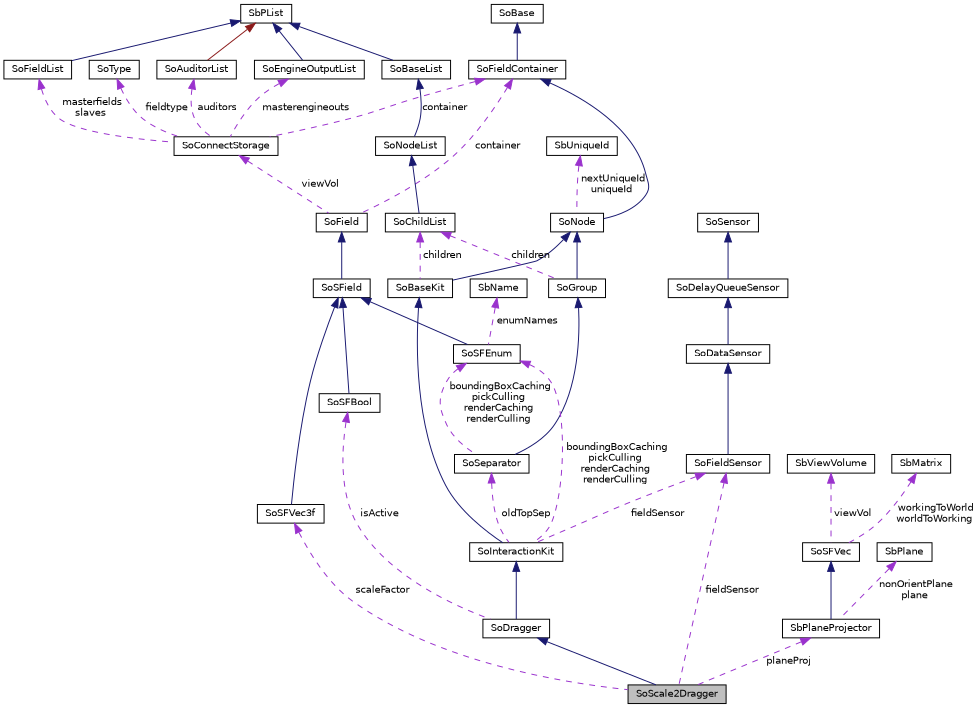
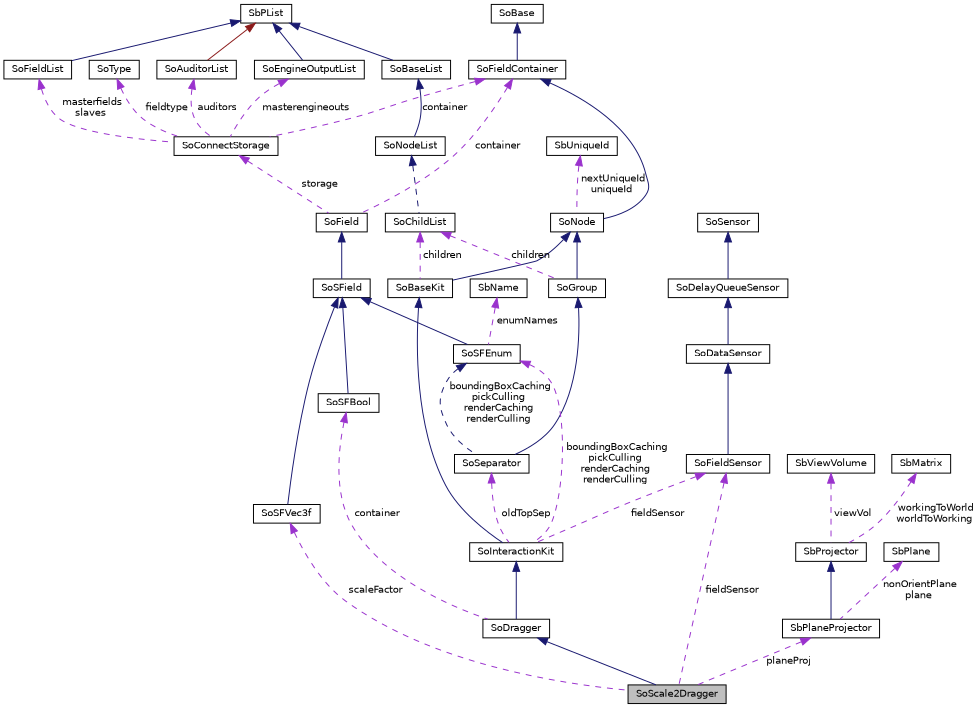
edge "SoField" -> "SoConnectStorage": label " viewVol" -> " storage"
edge "SoChildList" -> "SoNodeList": style solid -> dashed
edge "SoSeparator" -> "SoSFEnum": color darkorchid3 -> midnightblue
edge "SoDragger" -> "SoSFBool": label " isActive" -> " container"
node "SoSFVec": label "SoSFVec" -> "SbProjector"
